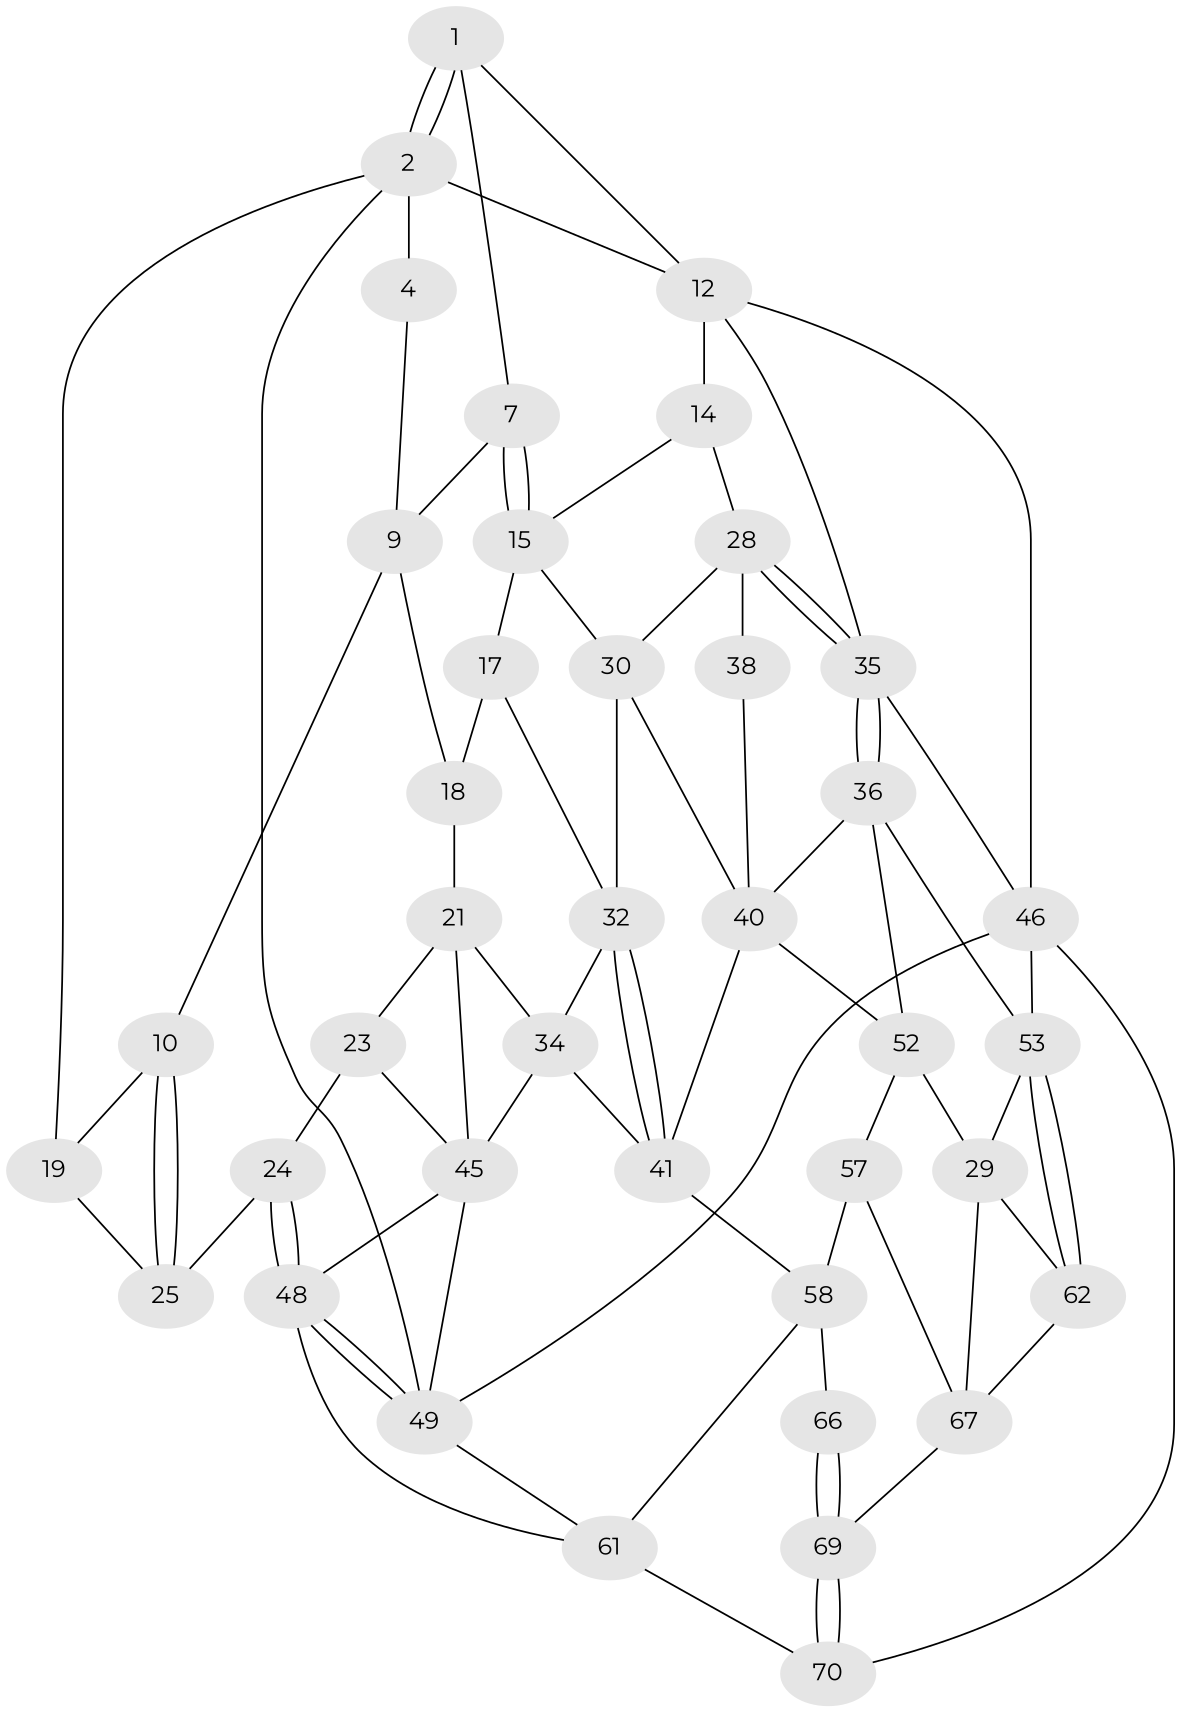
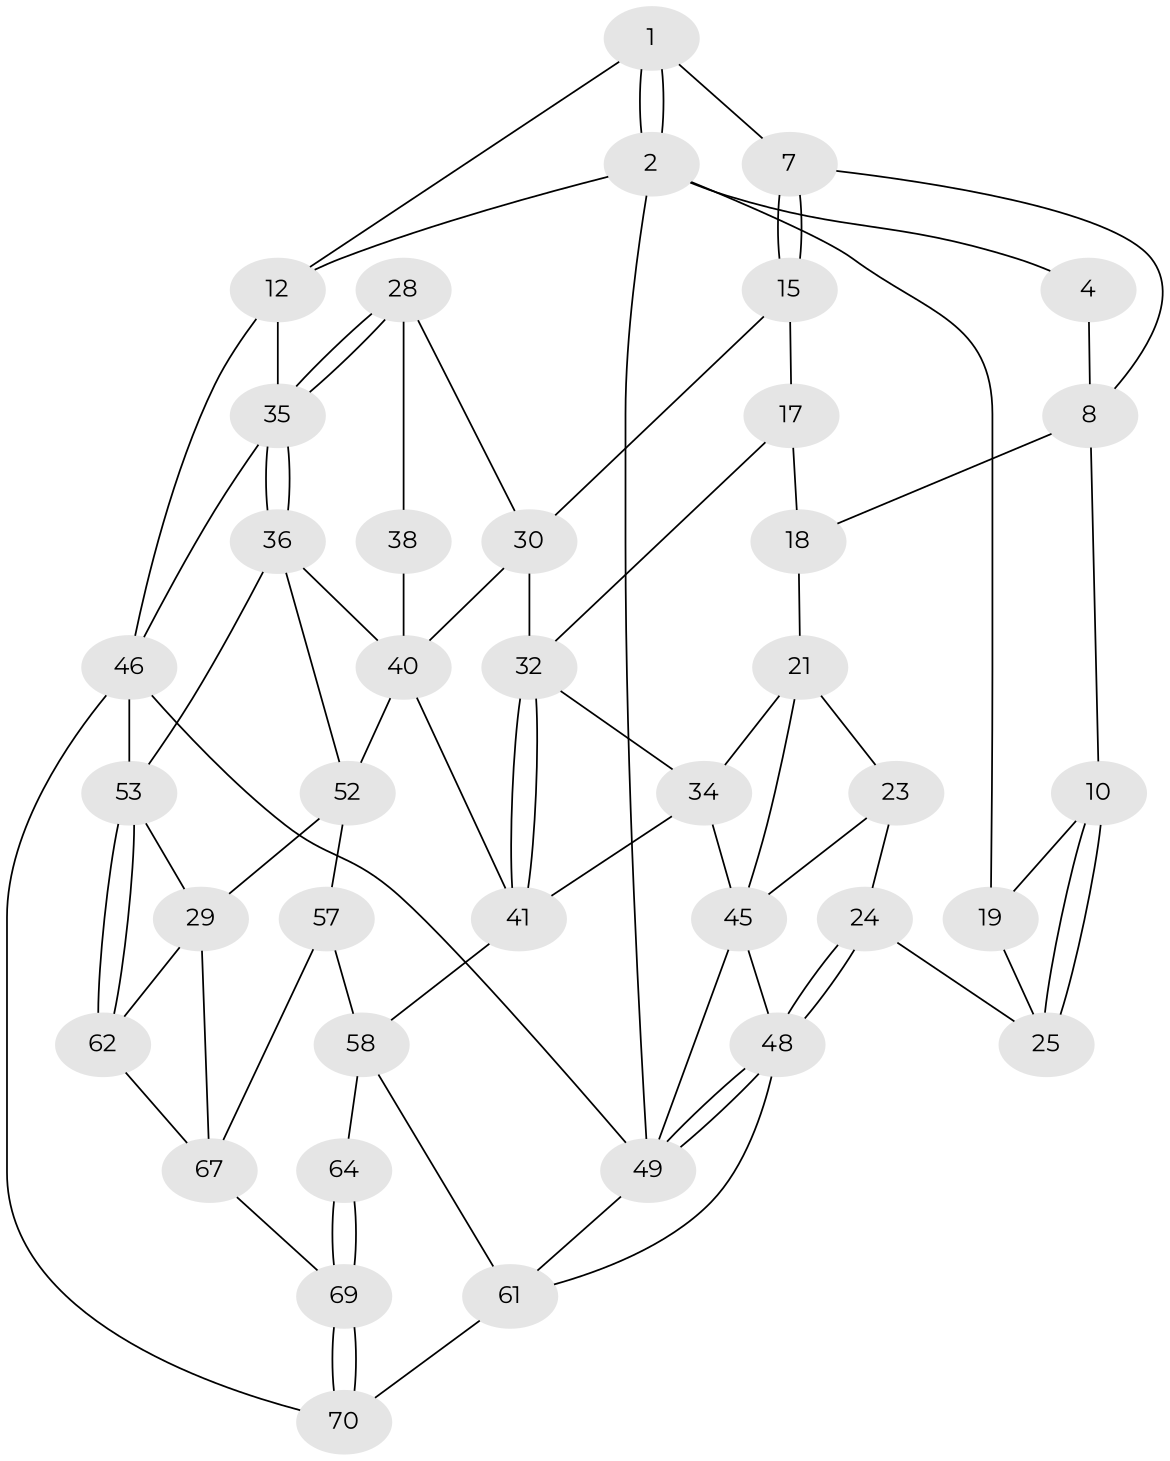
node "14": removed
node "9": label "9" -> "8"
node "66": label "66" -> "64"
